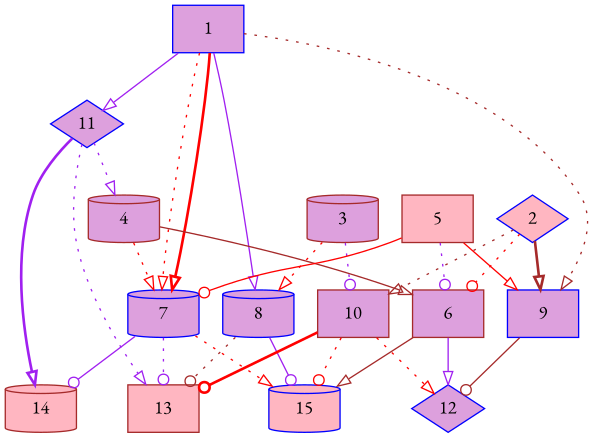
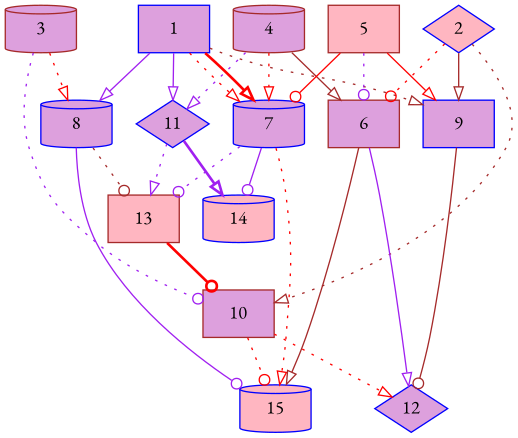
edge "11" -> "4": reversed
edge "2" -> "9": style bold -> solid
edge "10" -> "13": reversed
node "14": color brown -> blue
